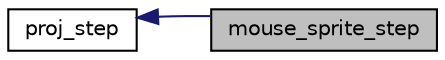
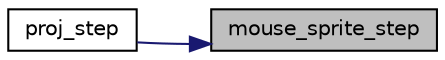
edge "mouse_sprite_step" -> "proj_step": reversed
